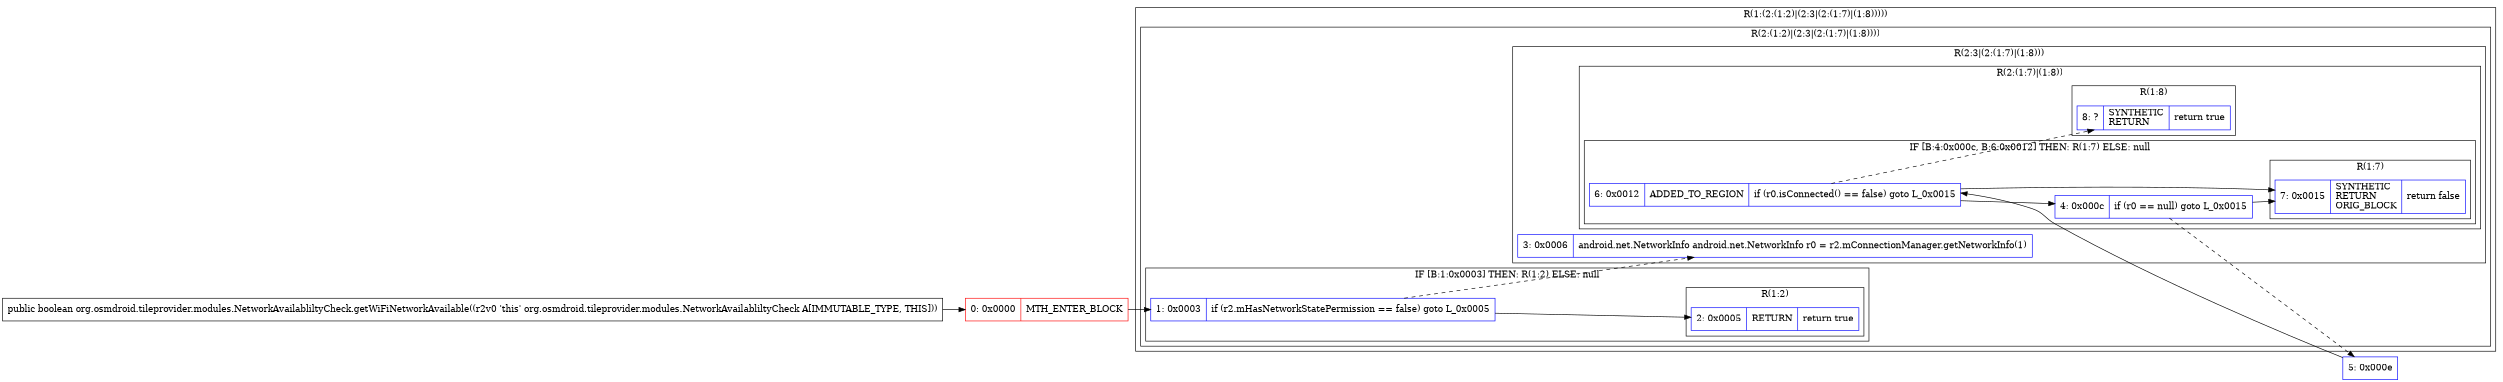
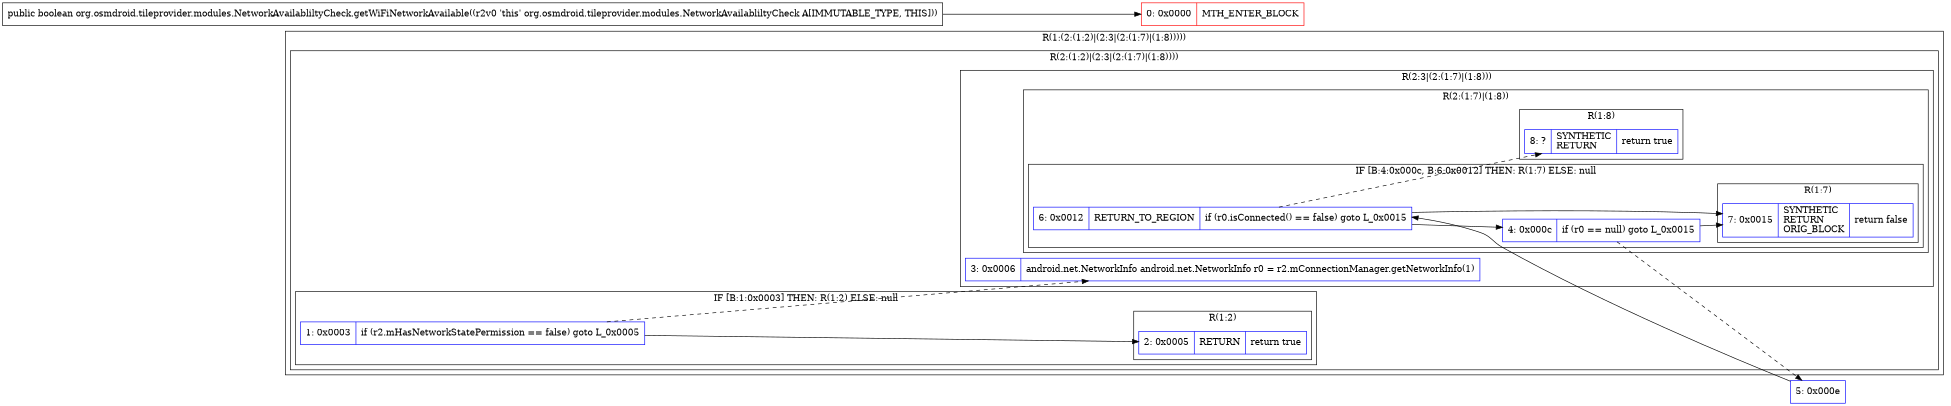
node "6: 0x0012": text "ADDED_TO_REGION" -> "RETURN_TO_REGION"
edge "0: 0x0000" -> "1: 0x0003": removed
